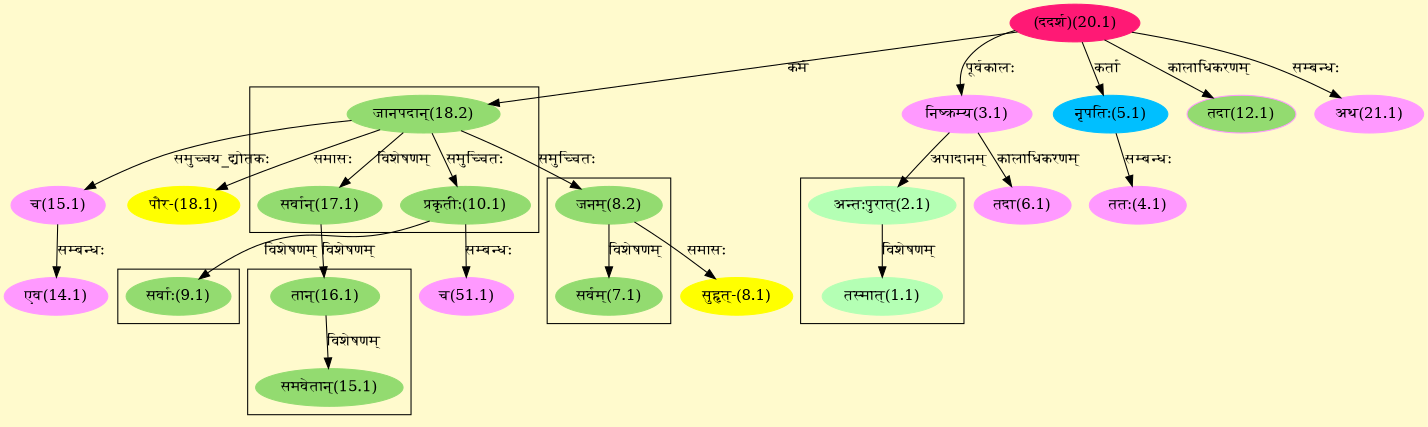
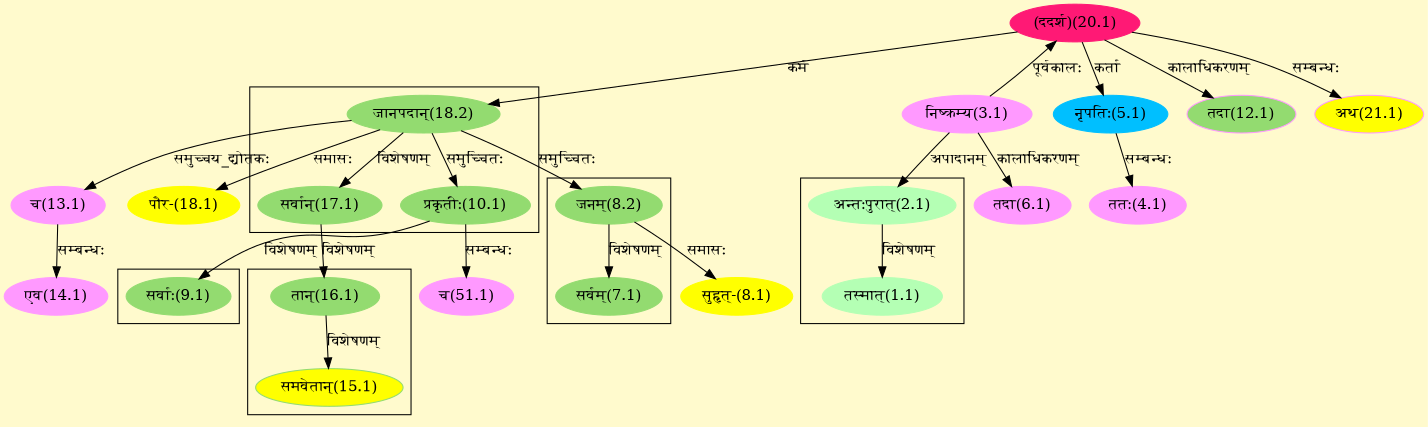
edge "(ददर्श)(20.1)" -> "निष्क्रम्य(3.1)": reversed
node "अथ(21.1)": fillcolor #ff99ff -> #ffff00
node "च(15.1)": label "च(15.1)" -> "च(13.1)"
node "समवेतान्(15.1)": fillcolor #93db70 -> #ffff00
